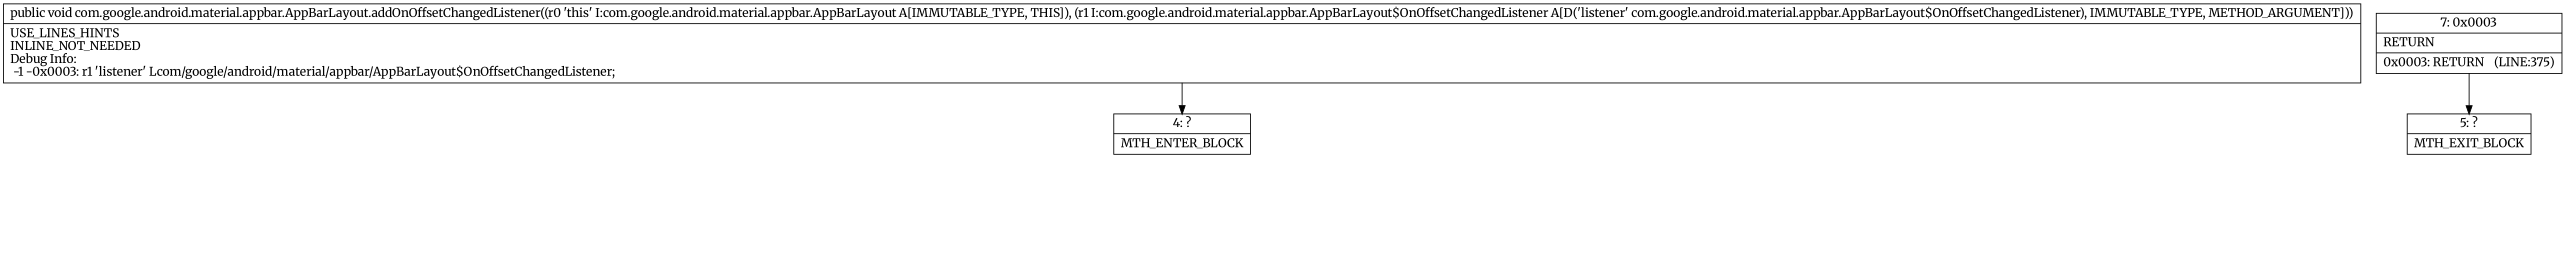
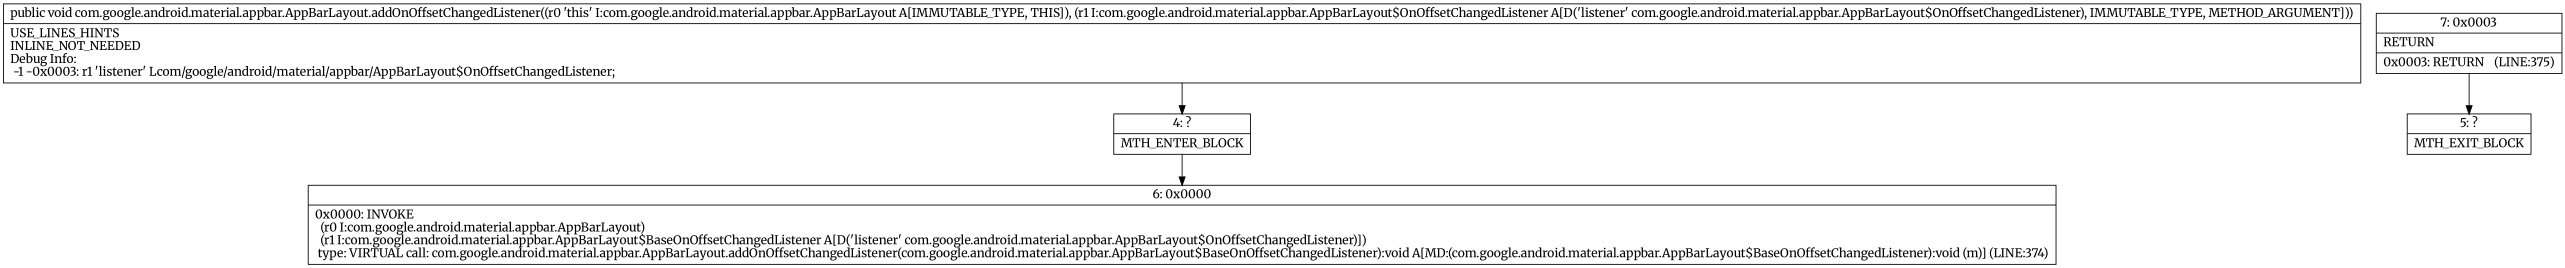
node "6: 0x0000": added
